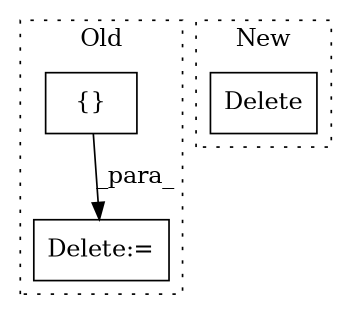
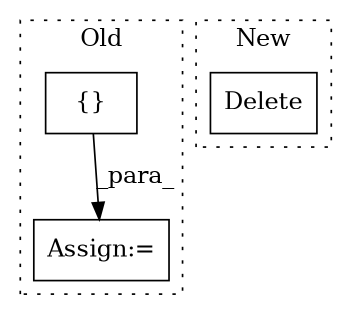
node "Delete:=": label "Delete:=" -> "Assign:="
